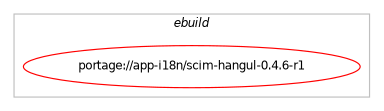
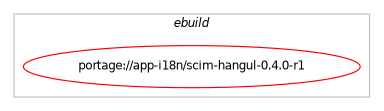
node "portage://app-i18n/scim-hangul-0.4.6-r1": label "portage://app-i18n/scim-hangul-0.4.6-r1" -> "portage://app-i18n/scim-hangul-0.4.0-r1"
